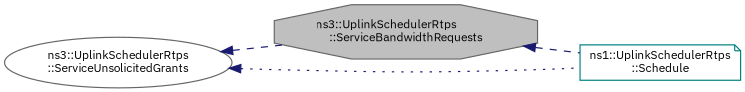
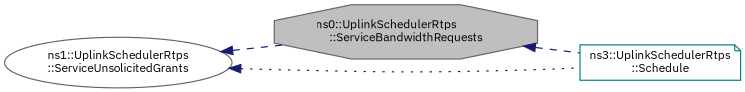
node "ns3::UplinkSchedulerRtps ::ServiceBandwidthRequests": label "ns3::UplinkSchedulerRtps ::ServiceBandwidthRequests" -> "ns0::UplinkSchedulerRtps ::ServiceBandwidthRequests"
node "ns3::UplinkSchedulerRtps ::ServiceUnsolicitedGrants": label "ns3::UplinkSchedulerRtps ::ServiceUnsolicitedGrants" -> "ns1::UplinkSchedulerRtps ::ServiceUnsolicitedGrants"
node "ns1::UplinkSchedulerRtps ::Schedule": label "ns1::UplinkSchedulerRtps ::Schedule" -> "ns3::UplinkSchedulerRtps ::Schedule"
